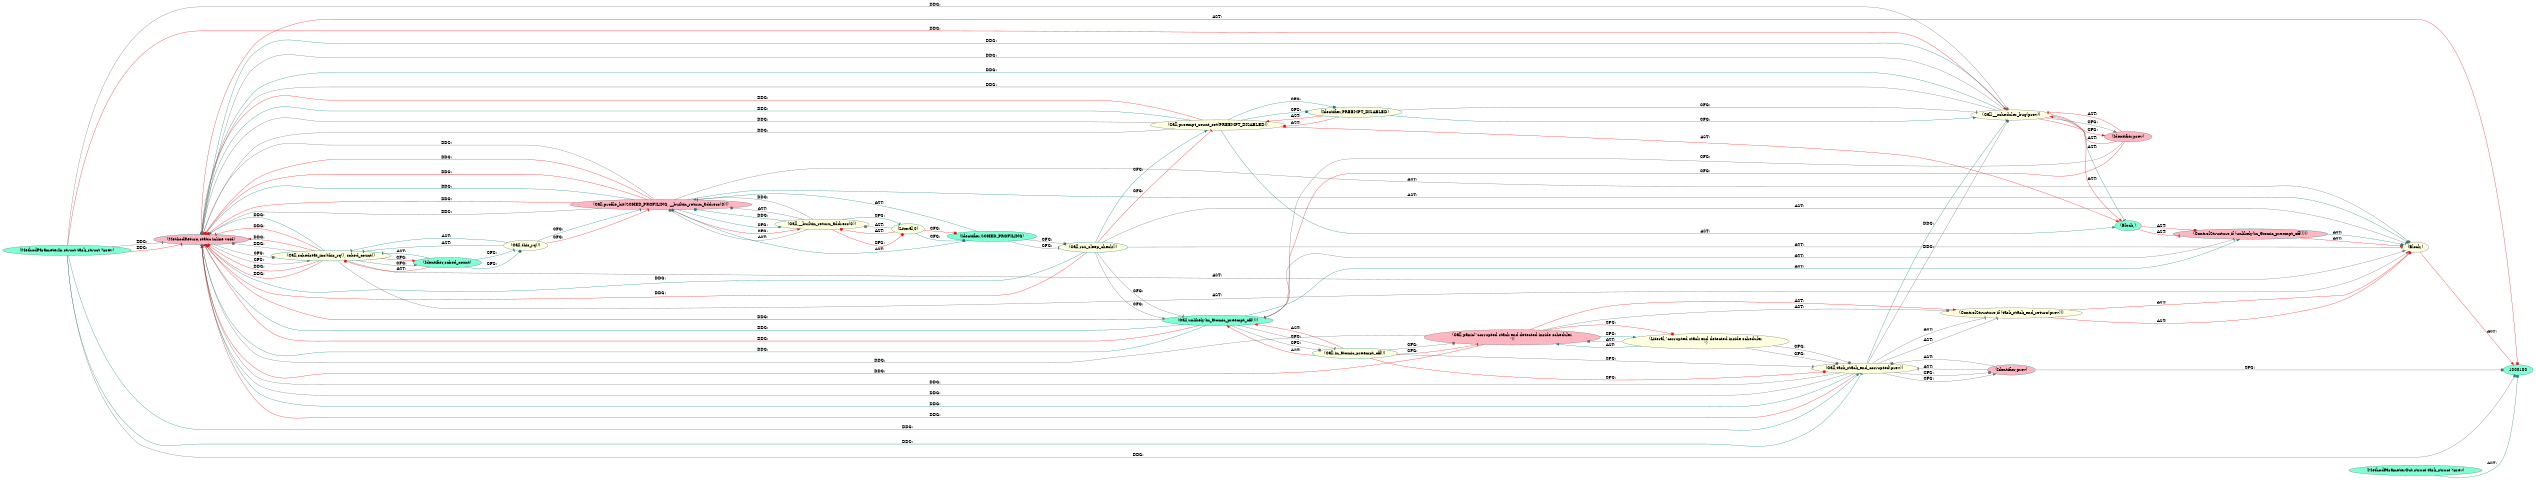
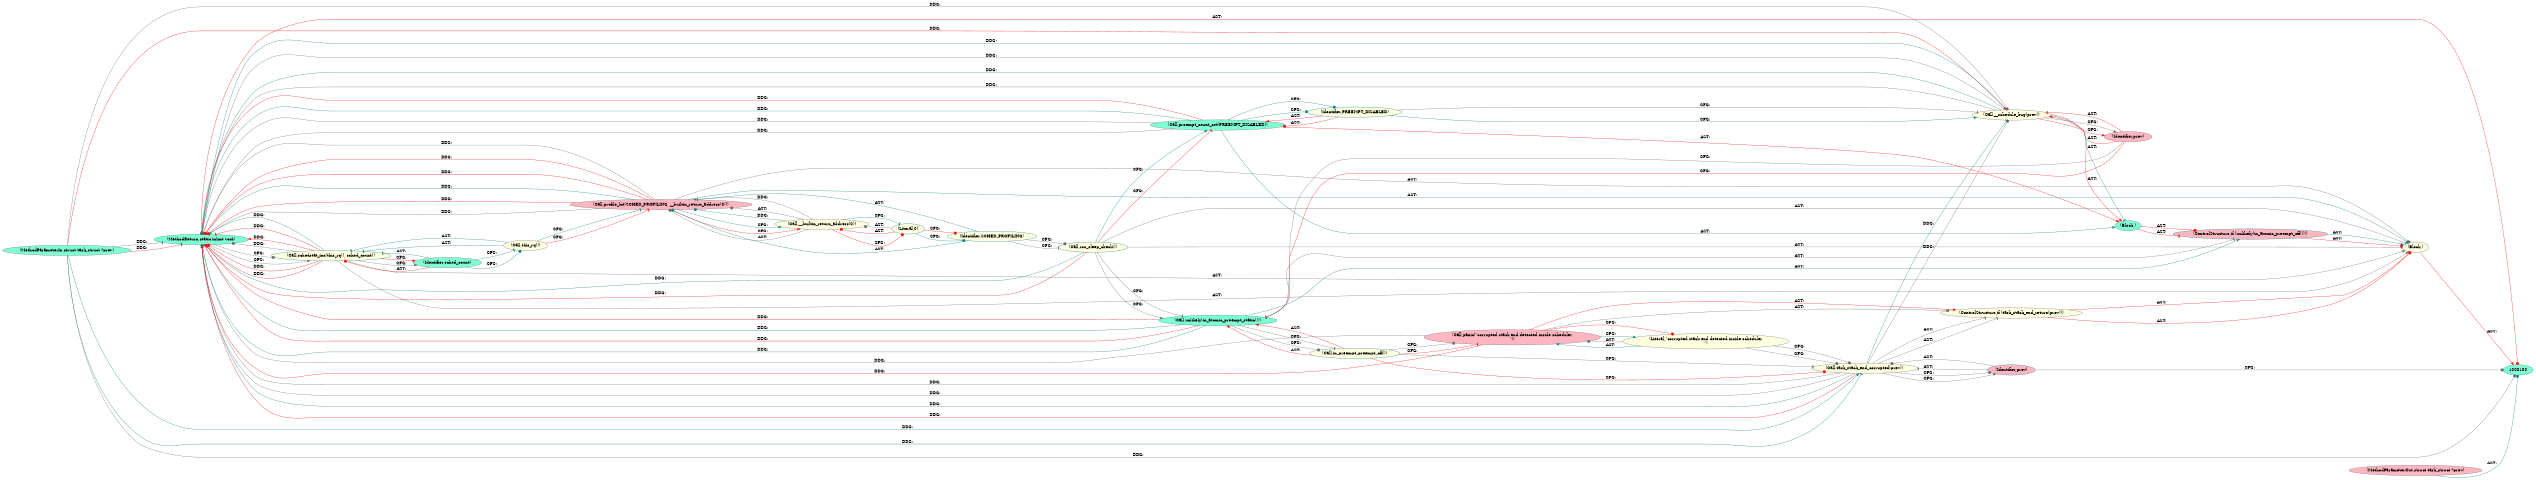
node "(Call,__scheduler_bug(prev))": label "(Call,__scheduler_bug(prev))" -> "(Call,__schedule_bug(prev))"
node "(Call,preempt_count_set(PREEMPT_DISABLED))": fillcolor lightyellow -> aquamarine
node "(Identifier,SCHED_PROFILING)": fillcolor aquamarine -> lightyellow
node "(MethodReturn,static inline void)": fillcolor lightpink -> aquamarine
node "(Call,unlikely(in_atomic_preempt_off()))": label "(Call,unlikely(in_atomic_preempt_off()))" -> "(Call,unlikely(in_atomic_preempt_static()))"
node "(Call,in_atomic_preempt_off())": label "(Call,in_atomic_preempt_off())" -> "(Call,in_preempt_preempt_off())"
node "(MethodParameterOut,struct task_struct *prev)": fillcolor aquamarine -> lightpink
